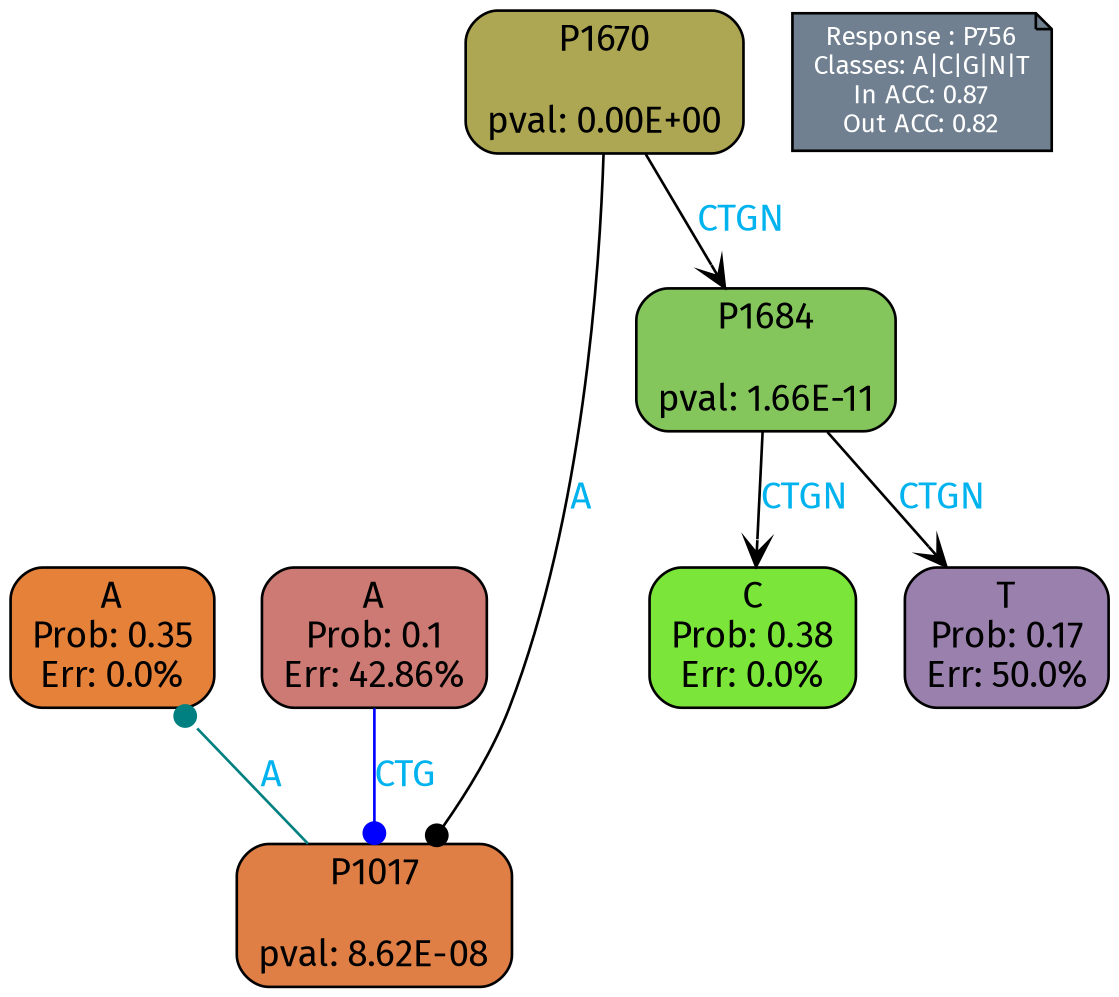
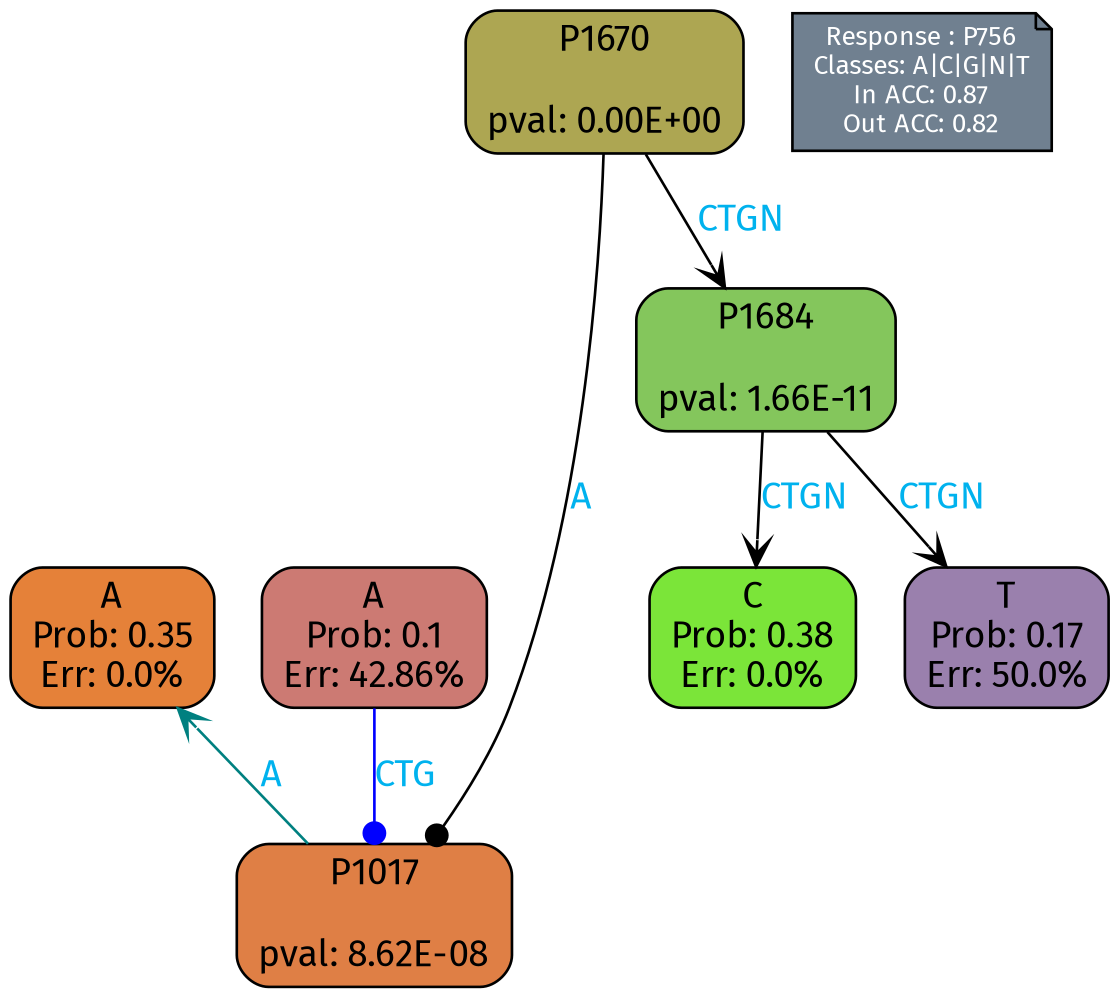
edge "P1017 pval: 8.62E-08" -> "A Prob: 0.35 Err: 0.0%": arrowhead dot -> vee
